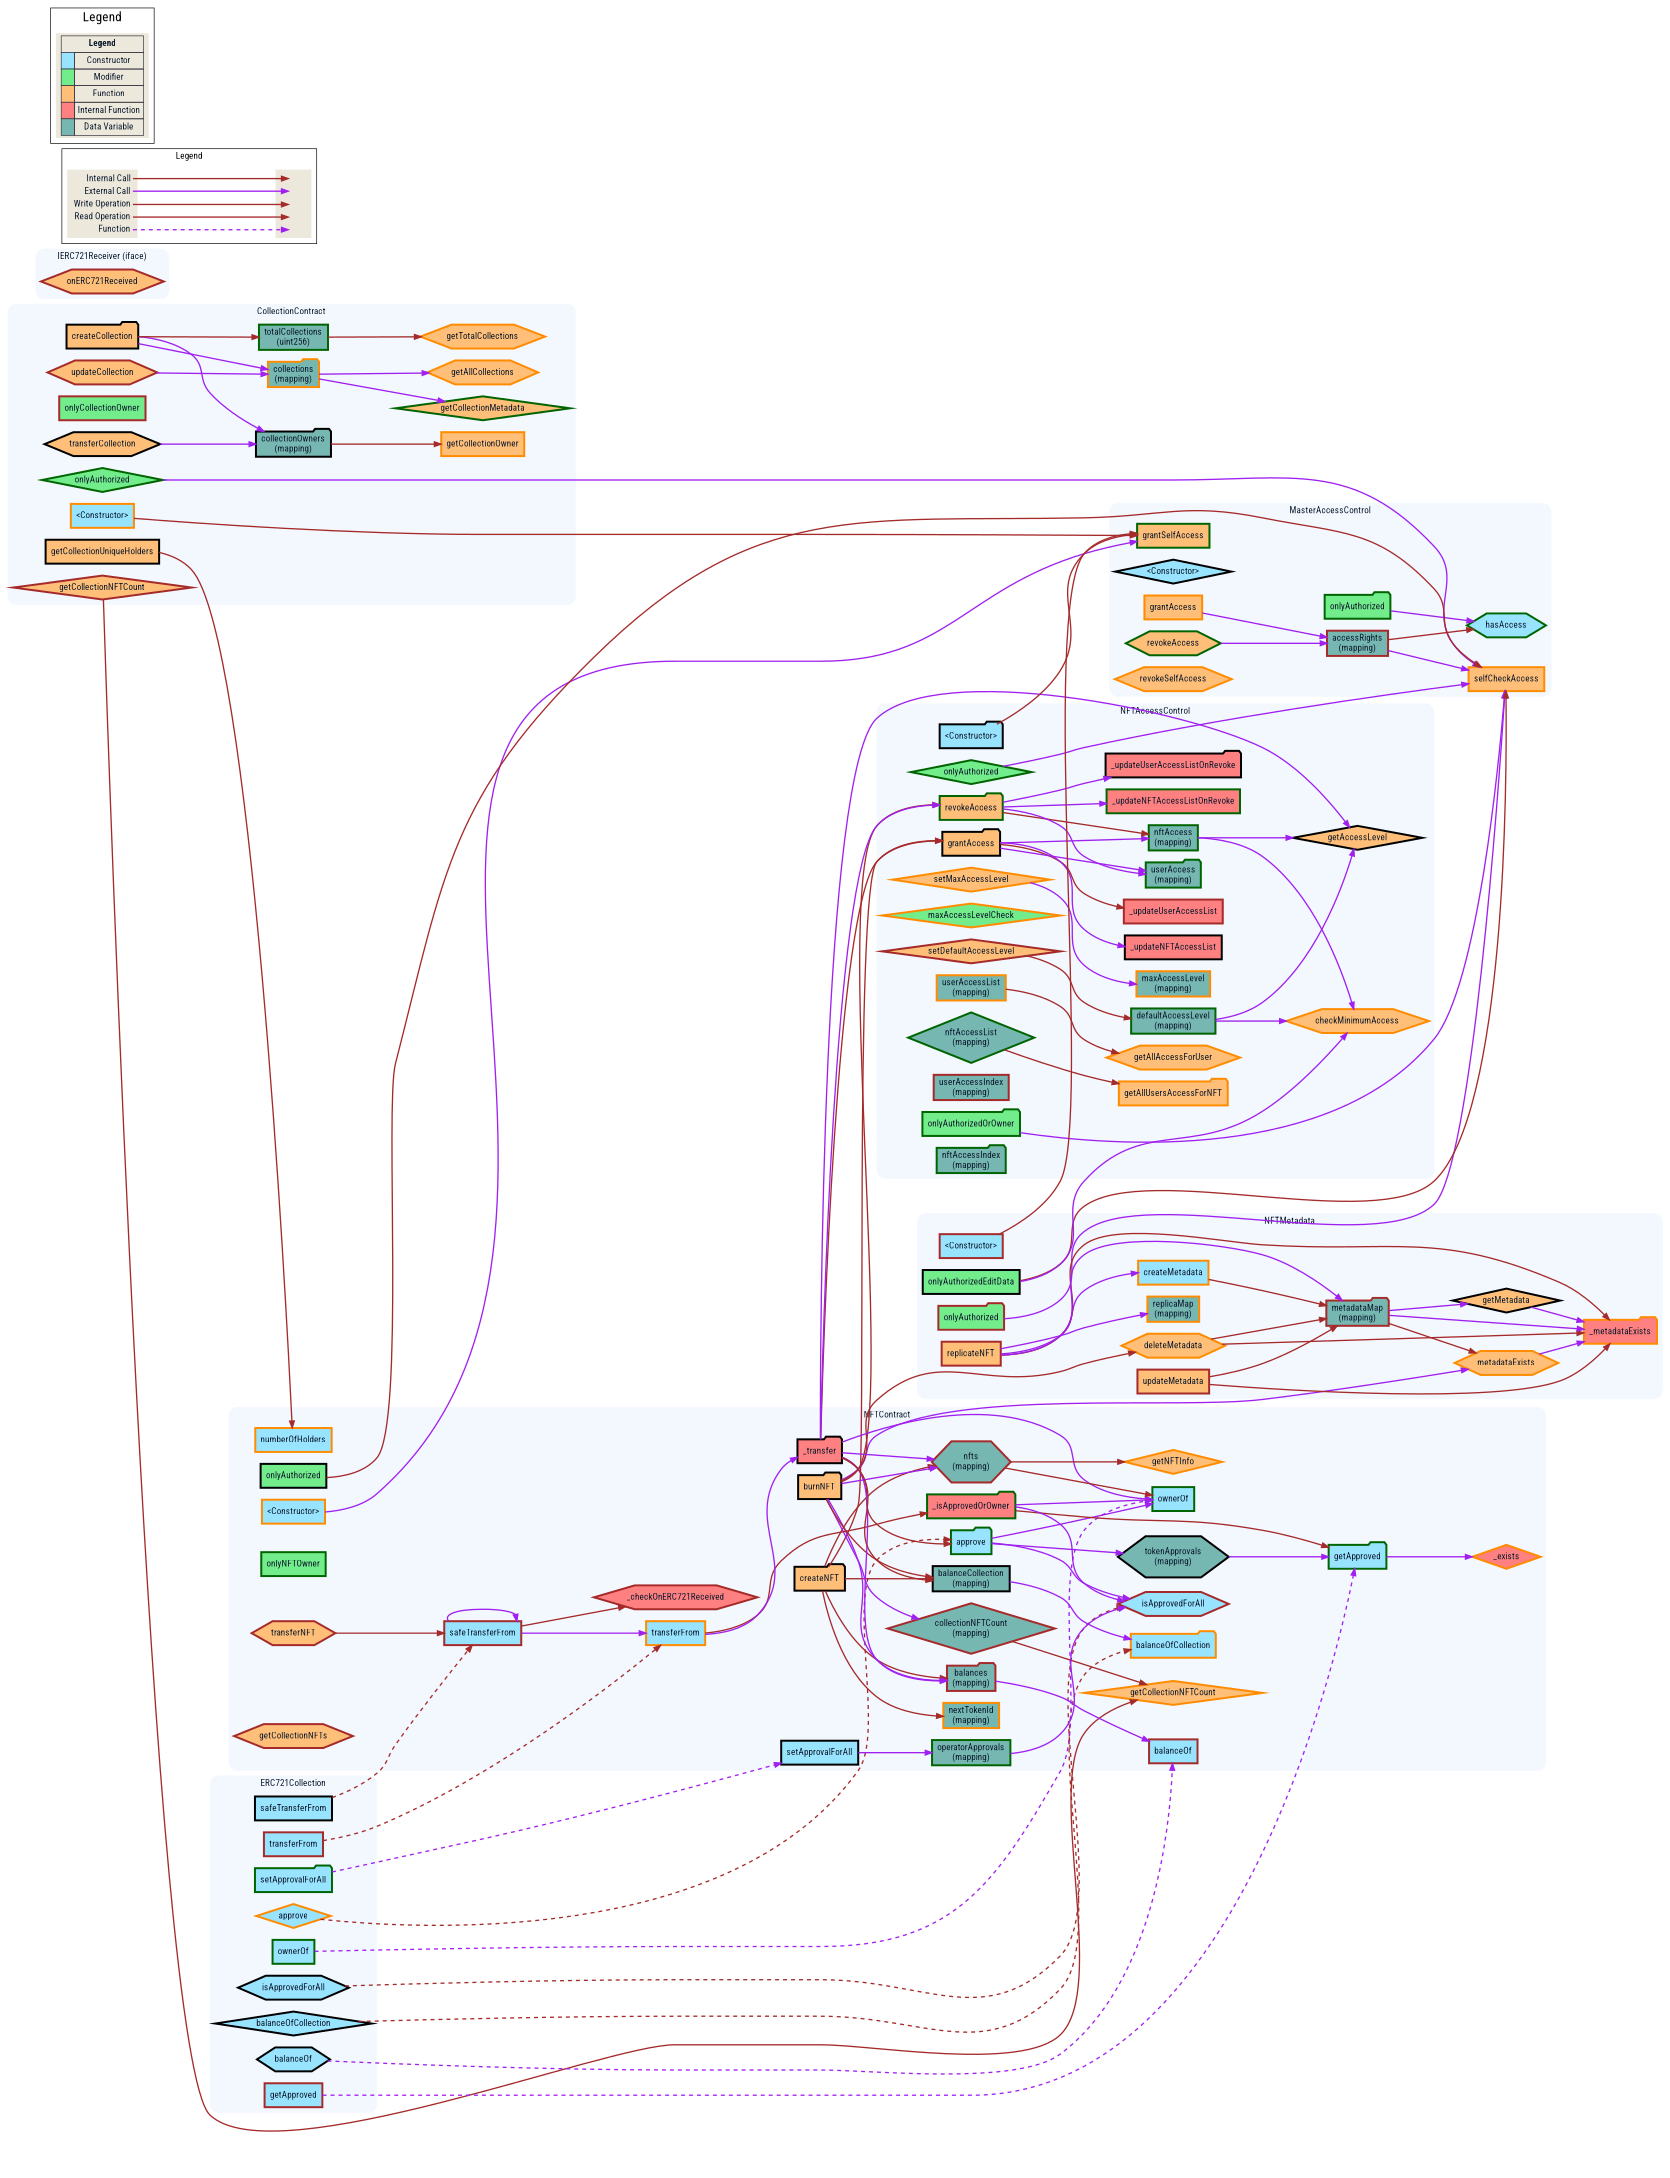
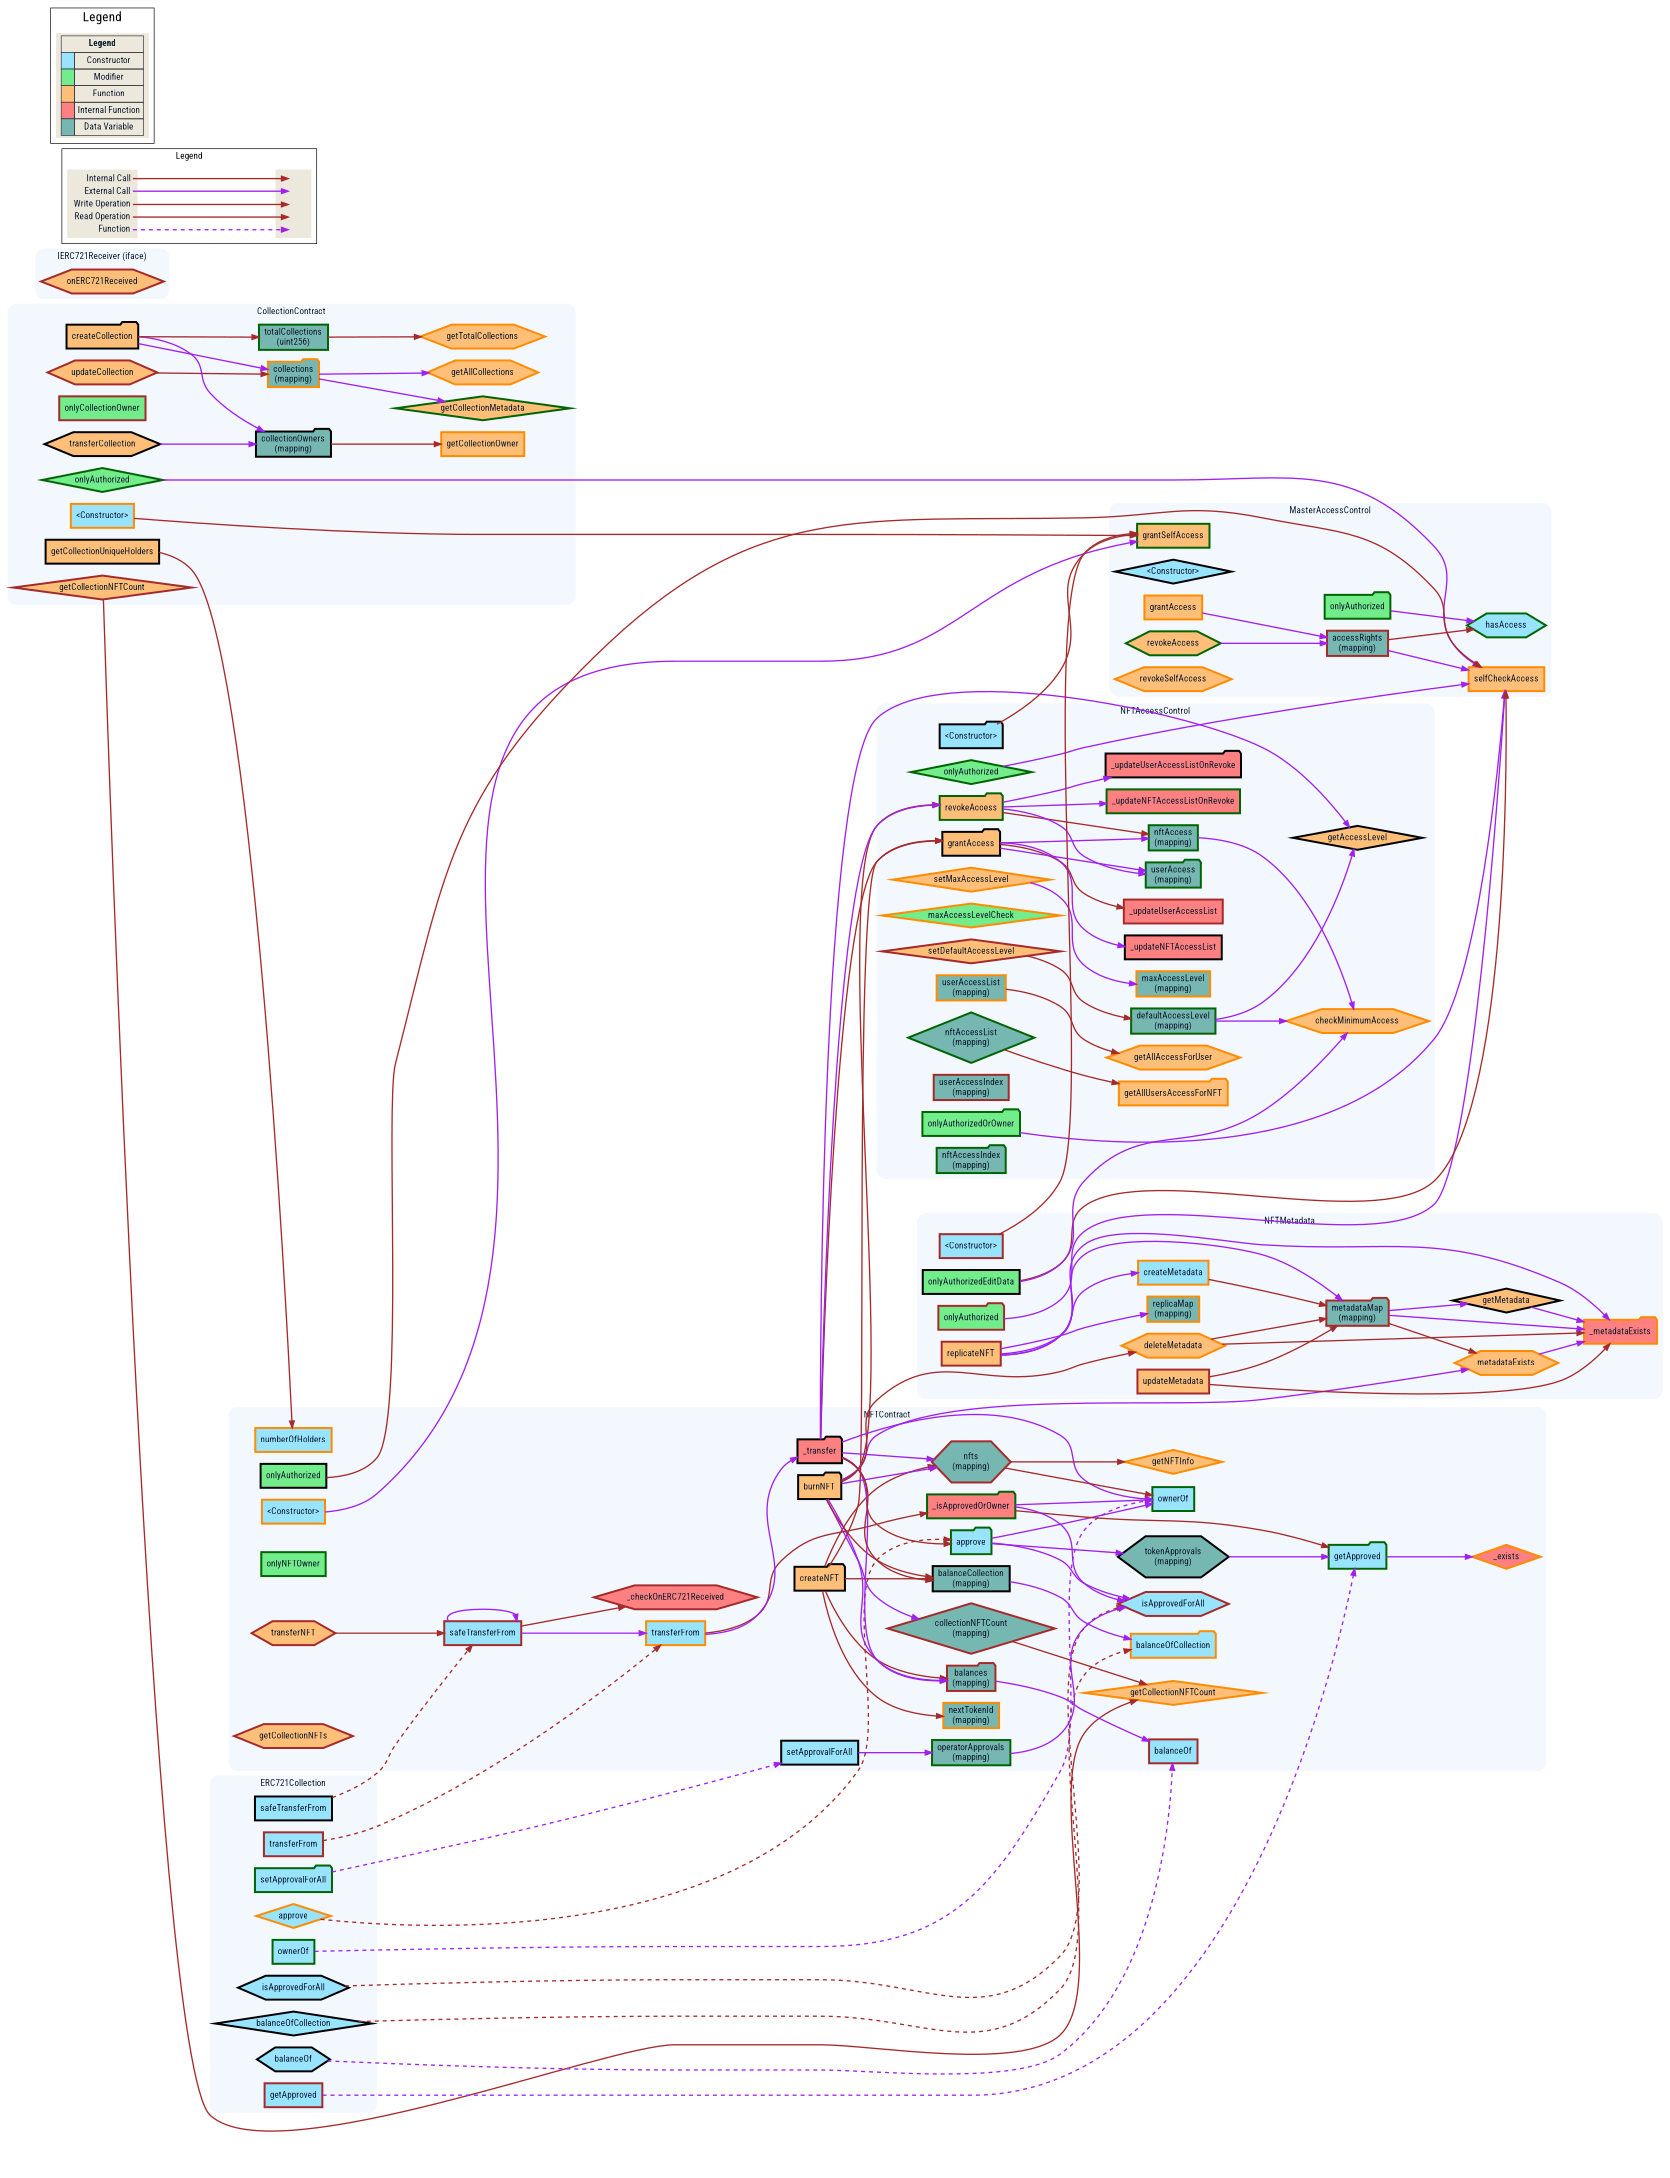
edge "updateCollection" -> "collections (mapping)": color purple -> brown
edge "nftAccess (mapping)" -> "getAccessLevel": removed
edge "replicateNFT" -> "_metadataExists": color brown -> purple
